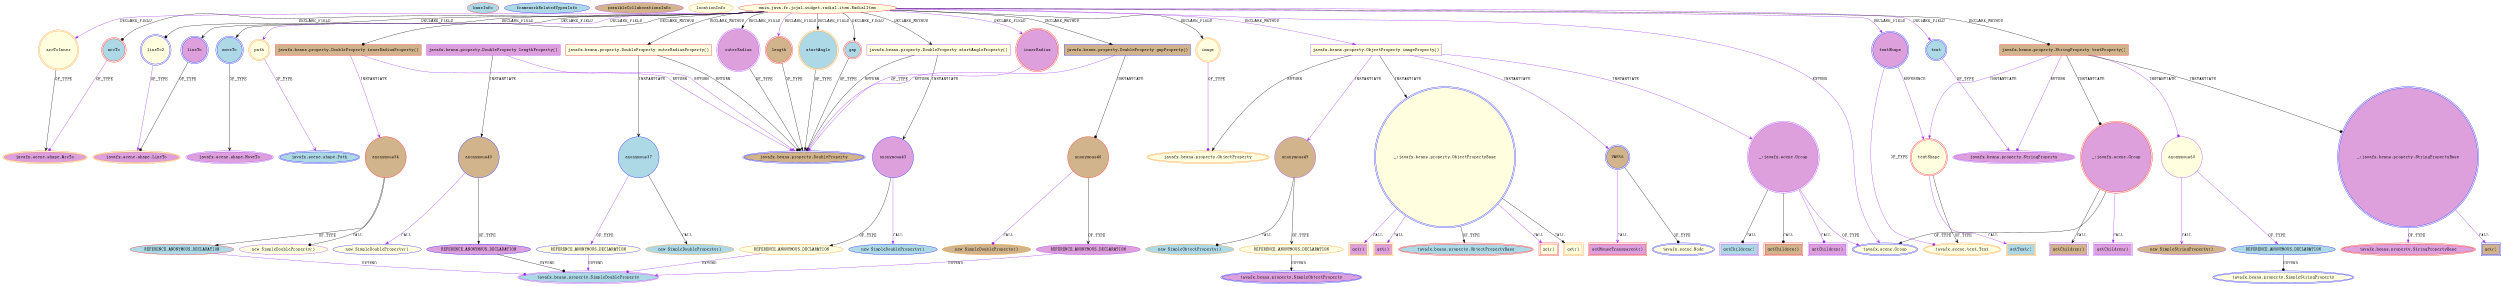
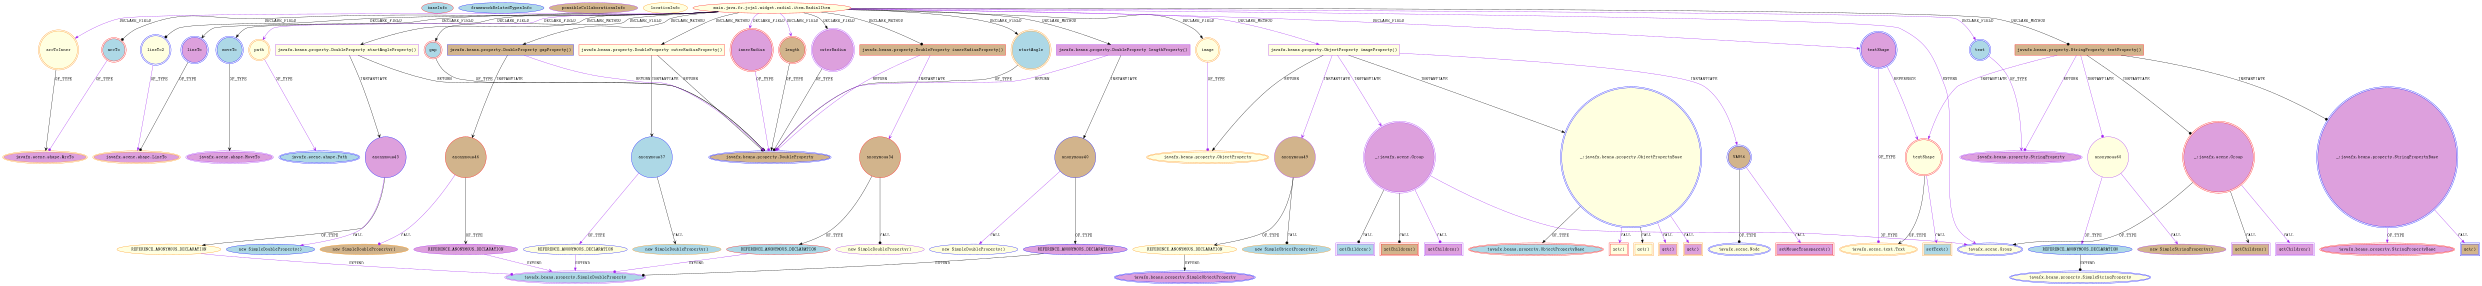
edge "main.java.fr.jojal.widget.radial.item.RadialItem" -> "javafx.beans.property.DoubleProperty lengthProperty()": added, label "DECLARE_METHOD"
edge "javafx.beans.property.DoubleProperty gapProperty()" -> "anonymous46": arrowhead dot -> vee
